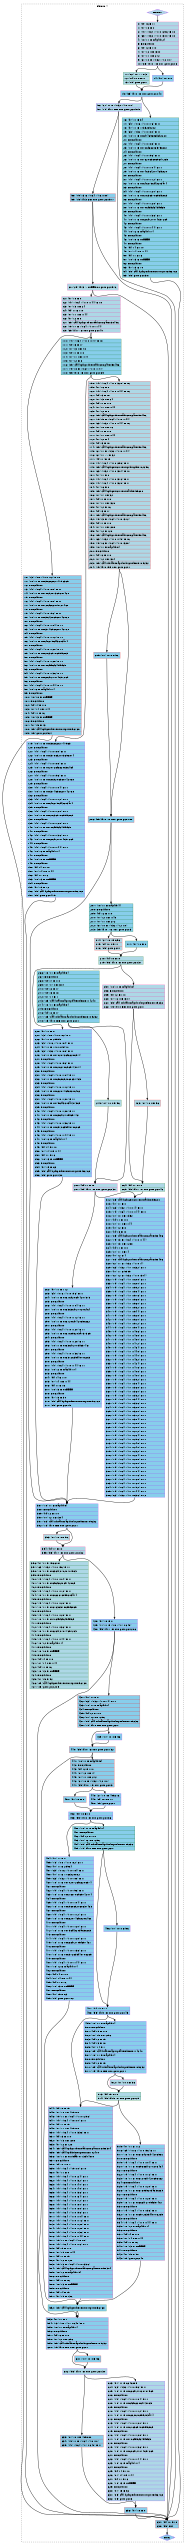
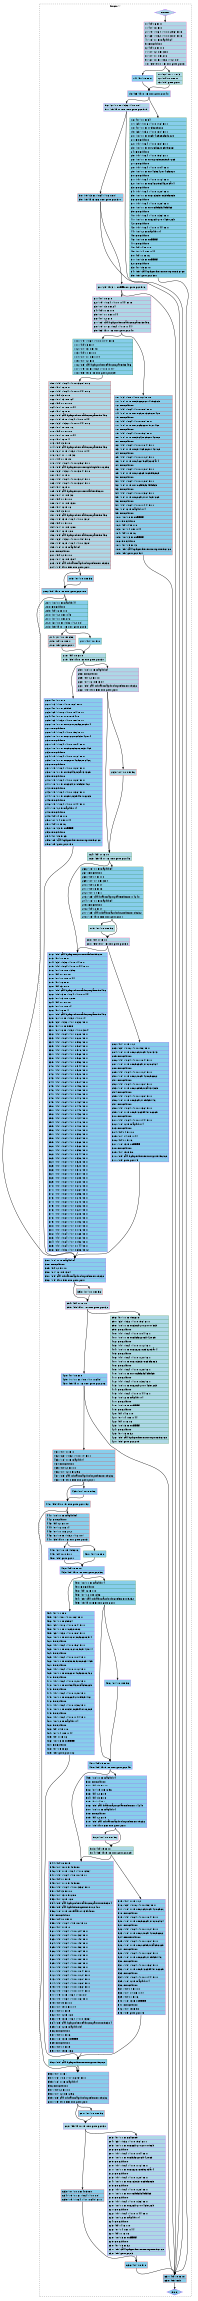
cluster "elem_0 ()": label "elem_0 ()" -> "func_0 ()"
node "119: (18) r1 = 0x656c6261747563": removed
edge "264: (bf) r7 = r0" -> "266: (18) r1 = map[id:8]": added
node "451: (b7) r0 = 0": color red -> darkgreen
